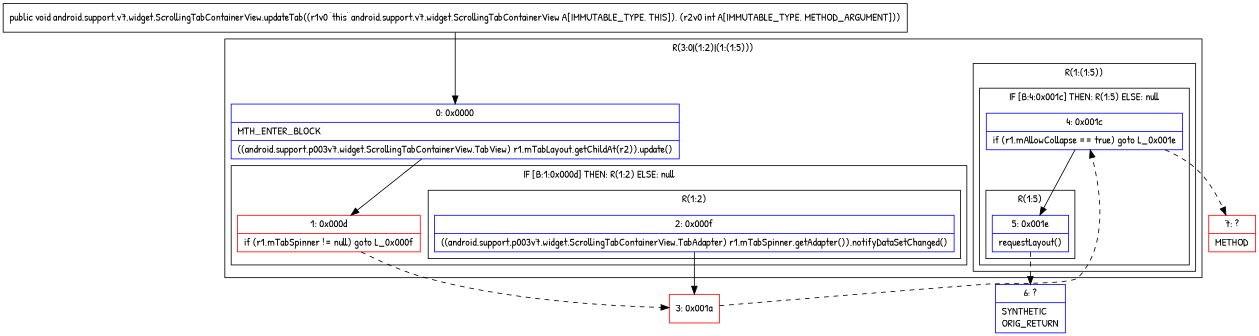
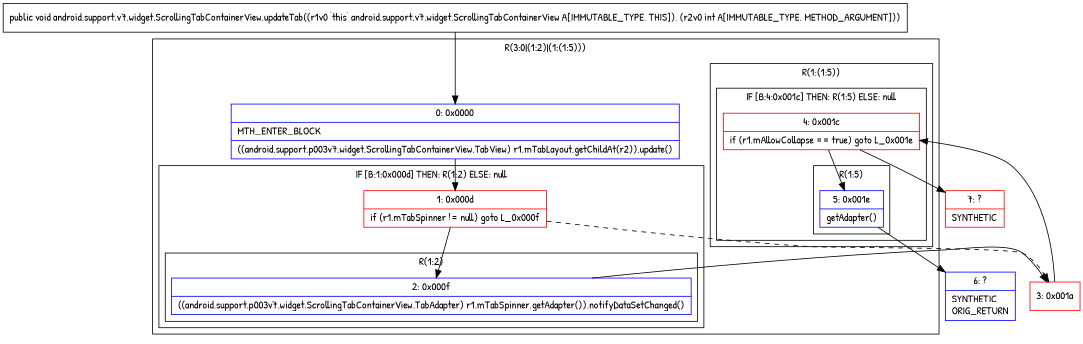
node "4: 0x001c": color blue -> red
edge "4: 0x001c" -> "7: ?": style dashed -> solid
node "5: 0x001e": text "requestLayout()" -> "getAdapter()"
node "7: ?": text "METHOD" -> "SYNTHETIC"
edge "1: 0x000d" -> "2: 0x000f": added
edge "5: 0x001e" -> "6: ?": style dashed -> solid
edge "3: 0x001a" -> "4: 0x001c": style dashed -> solid
